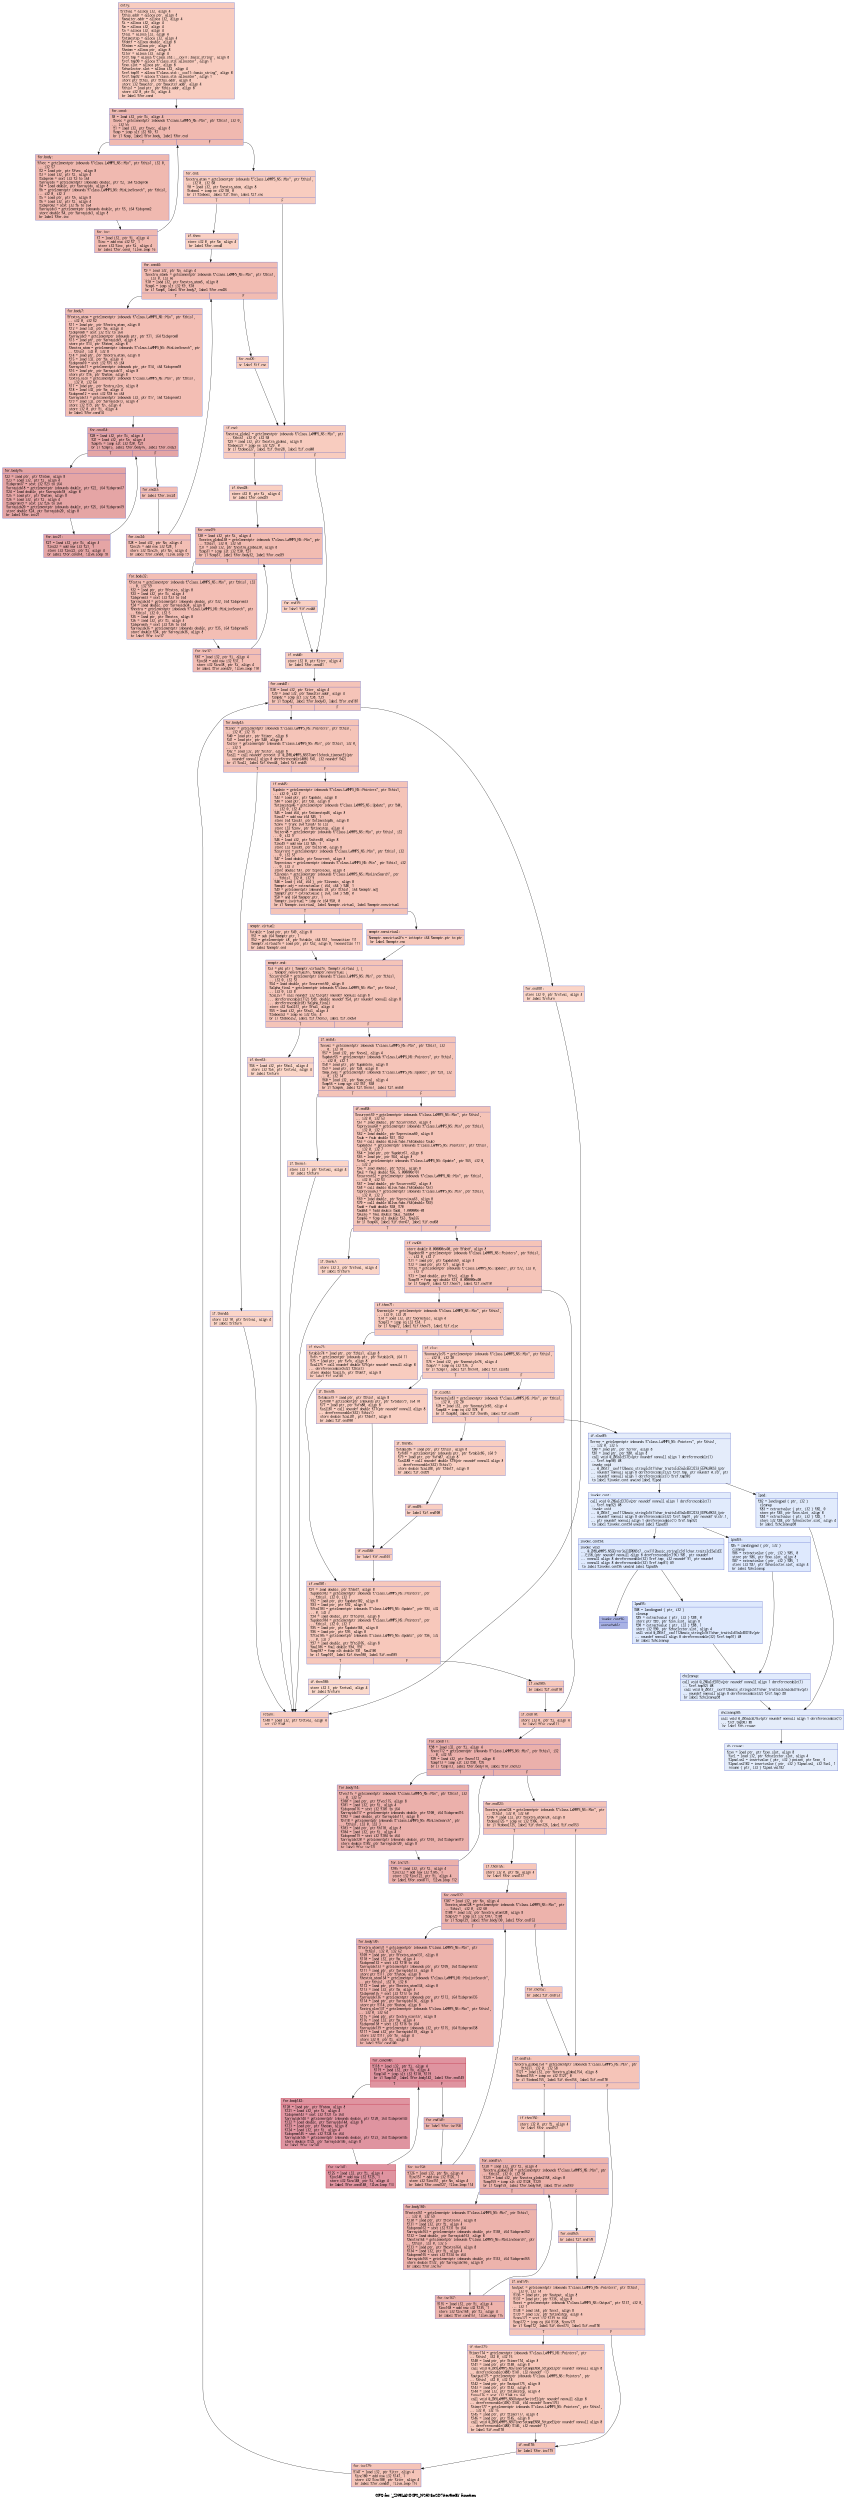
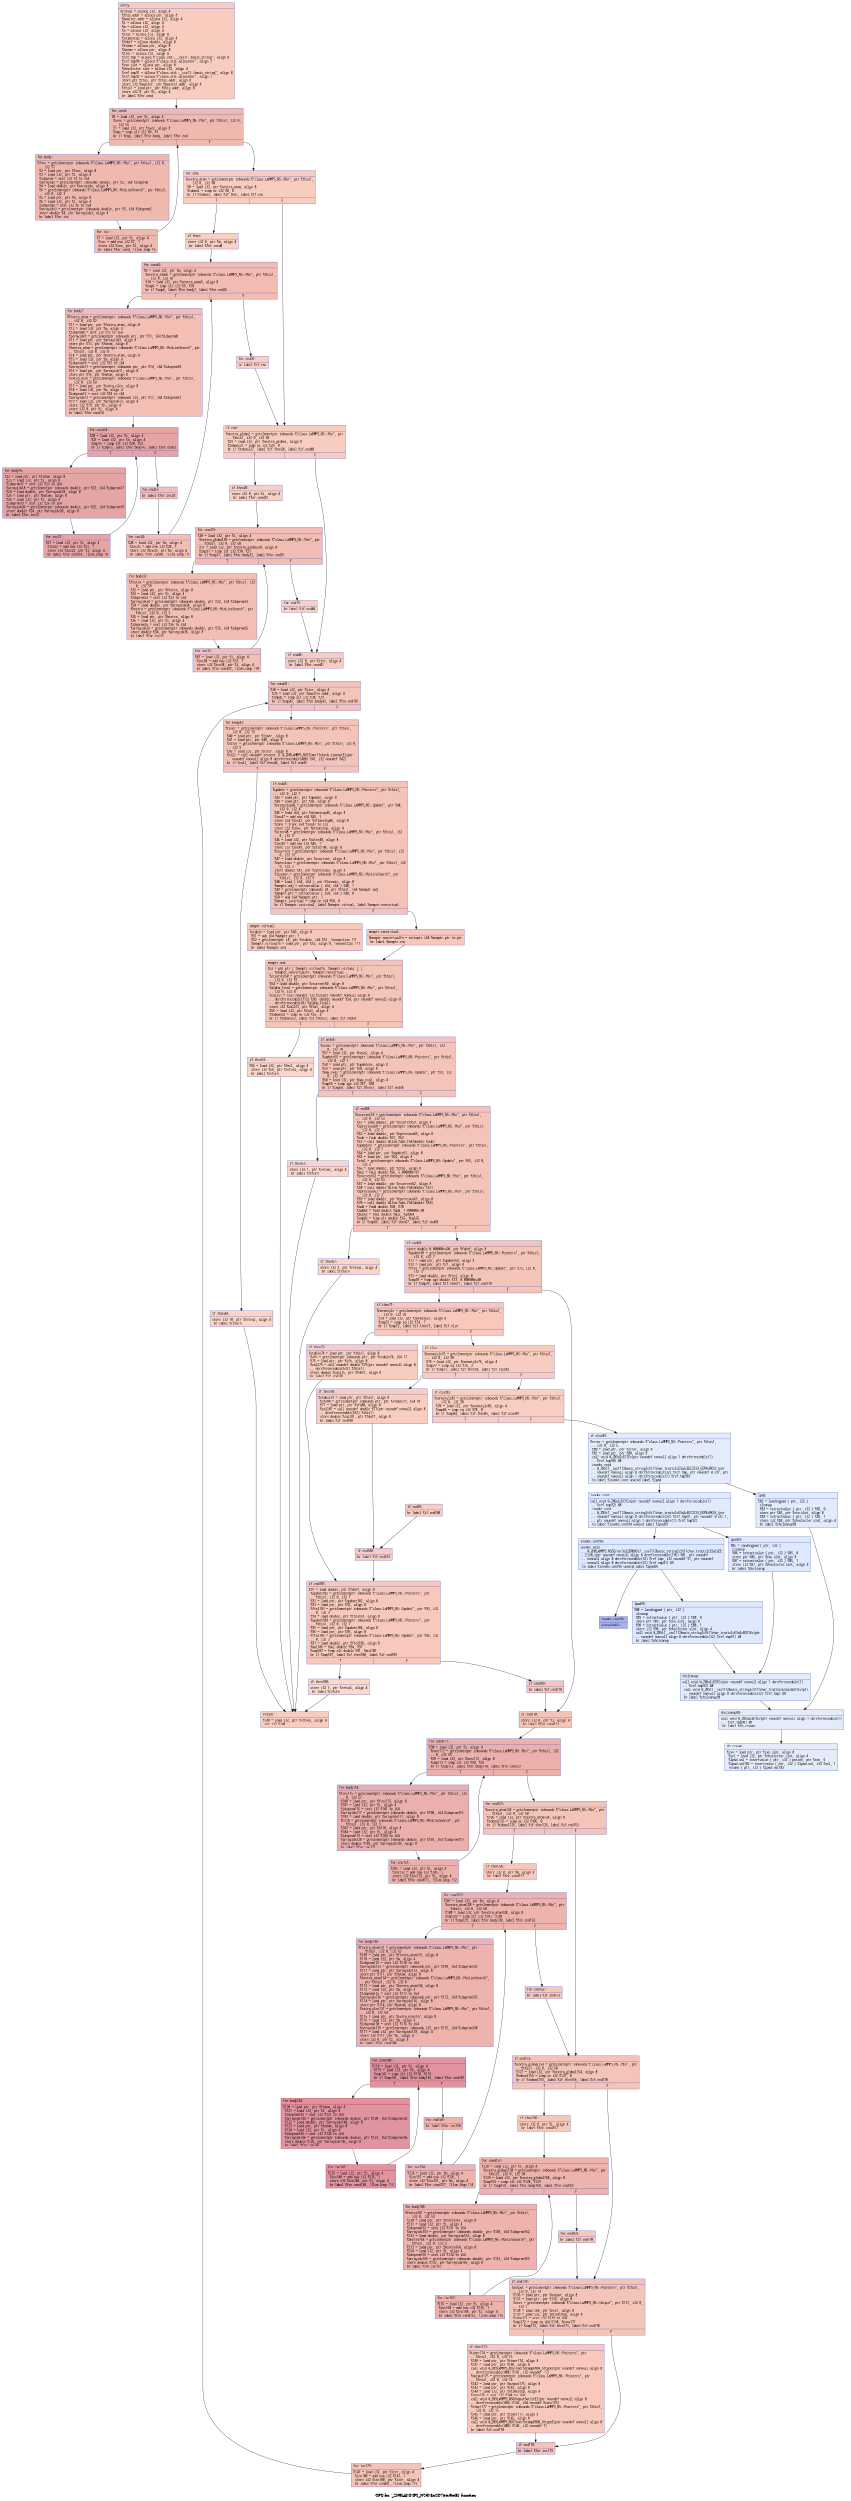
node "for.end181:": removed
node "if.then85:": removed
